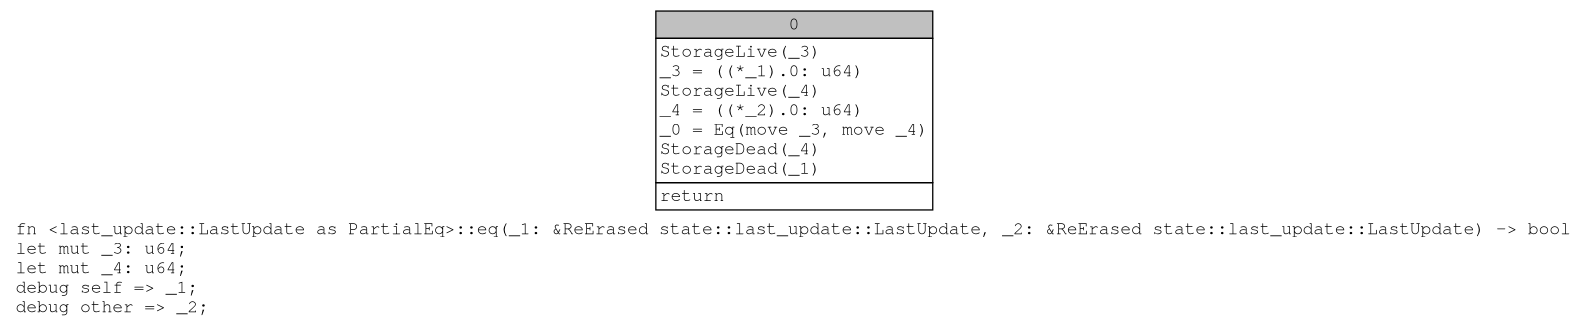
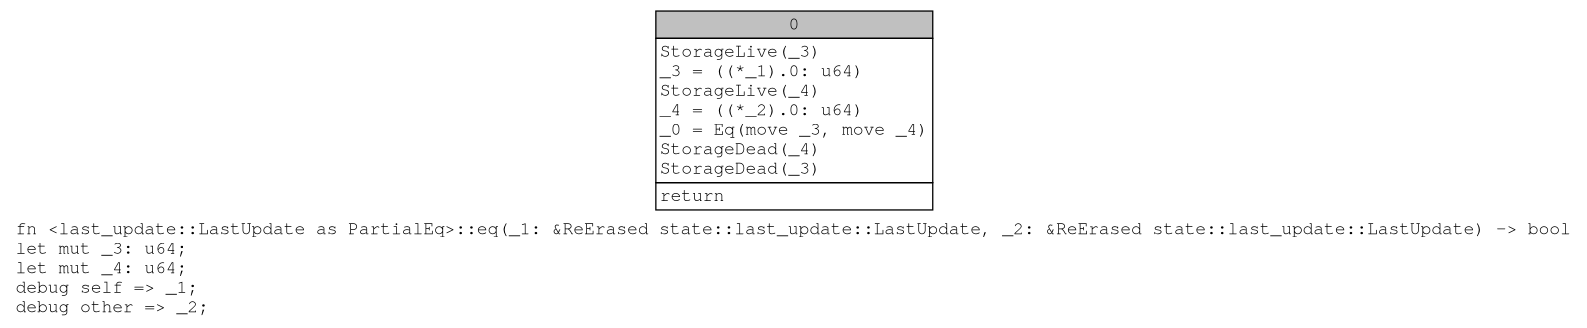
node "0": text "StorageDead(_1)" -> "StorageDead(_3)"
